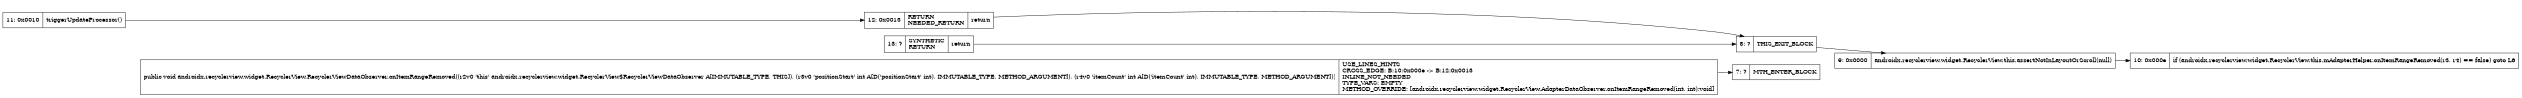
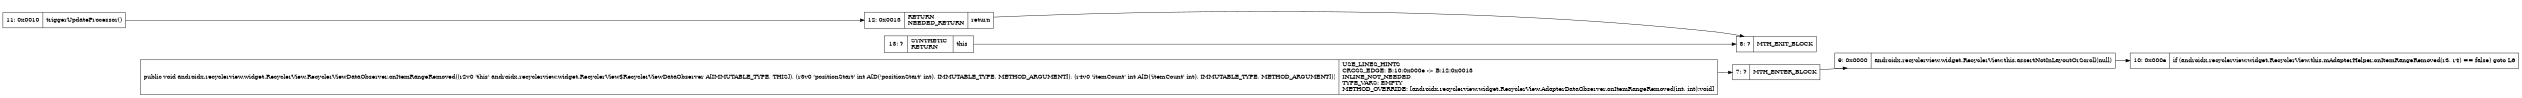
node "13: ?": text "return" -> "this"
node "8: ?": text "THIS_EXIT_BLOCK" -> "MTH_EXIT_BLOCK"
edge "8: ?" -> "9: 0x0000": now "7: ?" -> "9: 0x0000"
